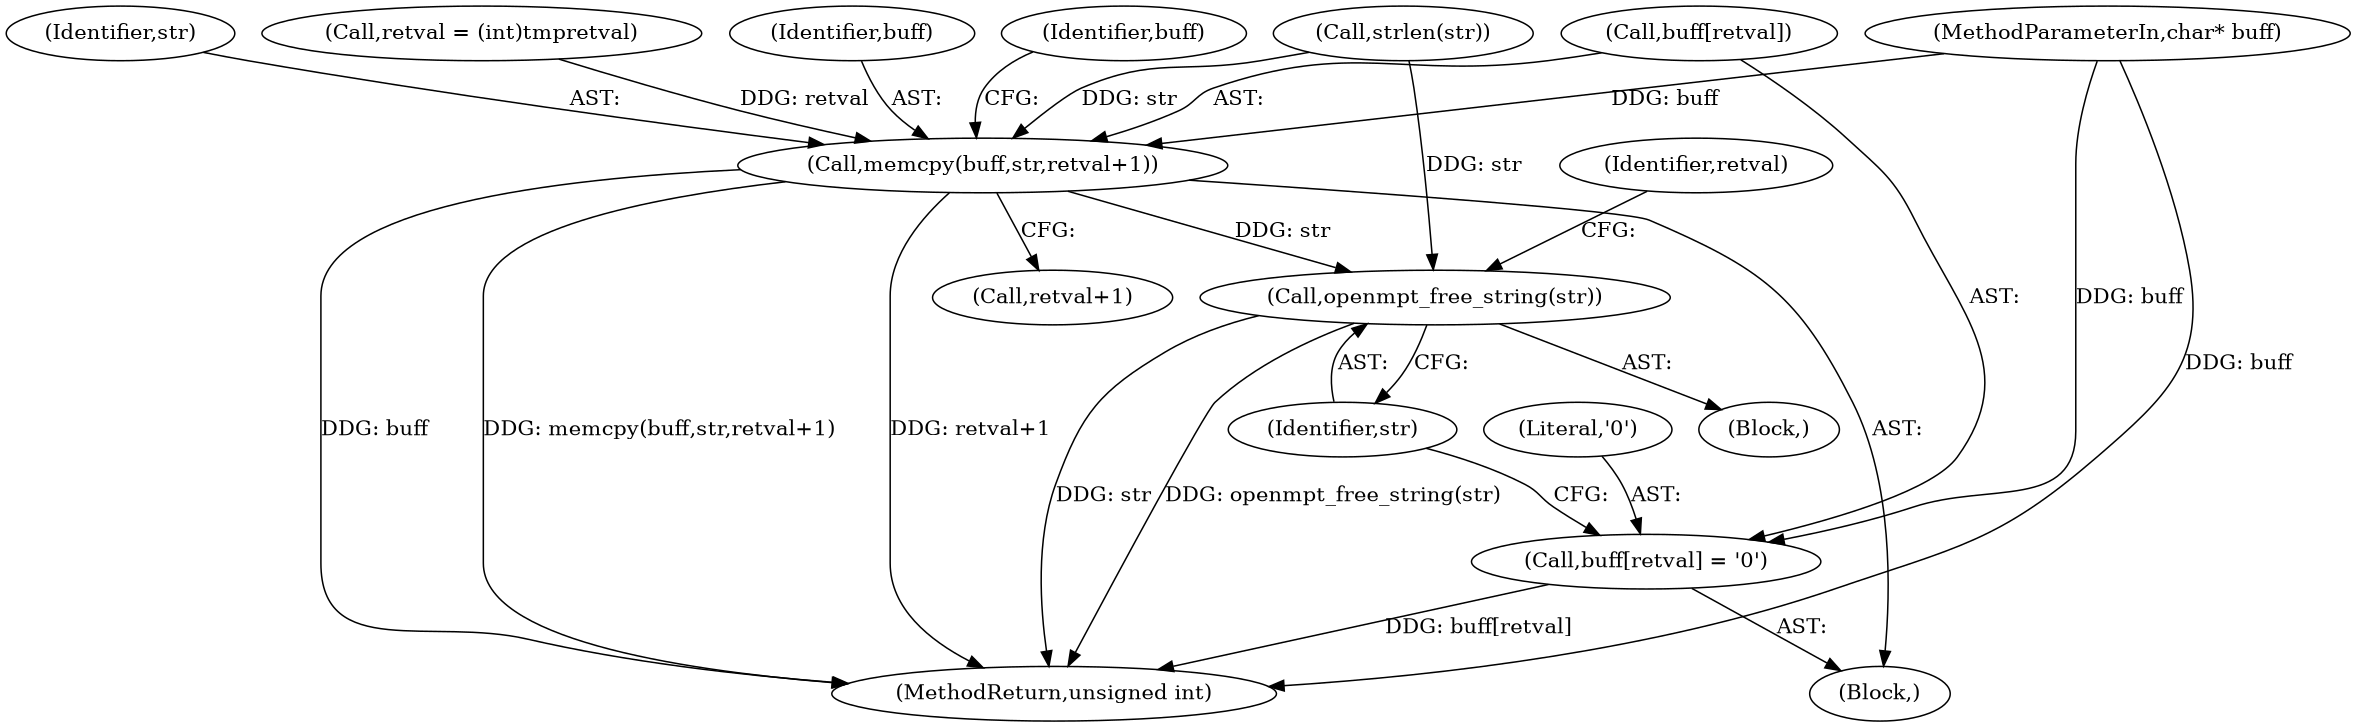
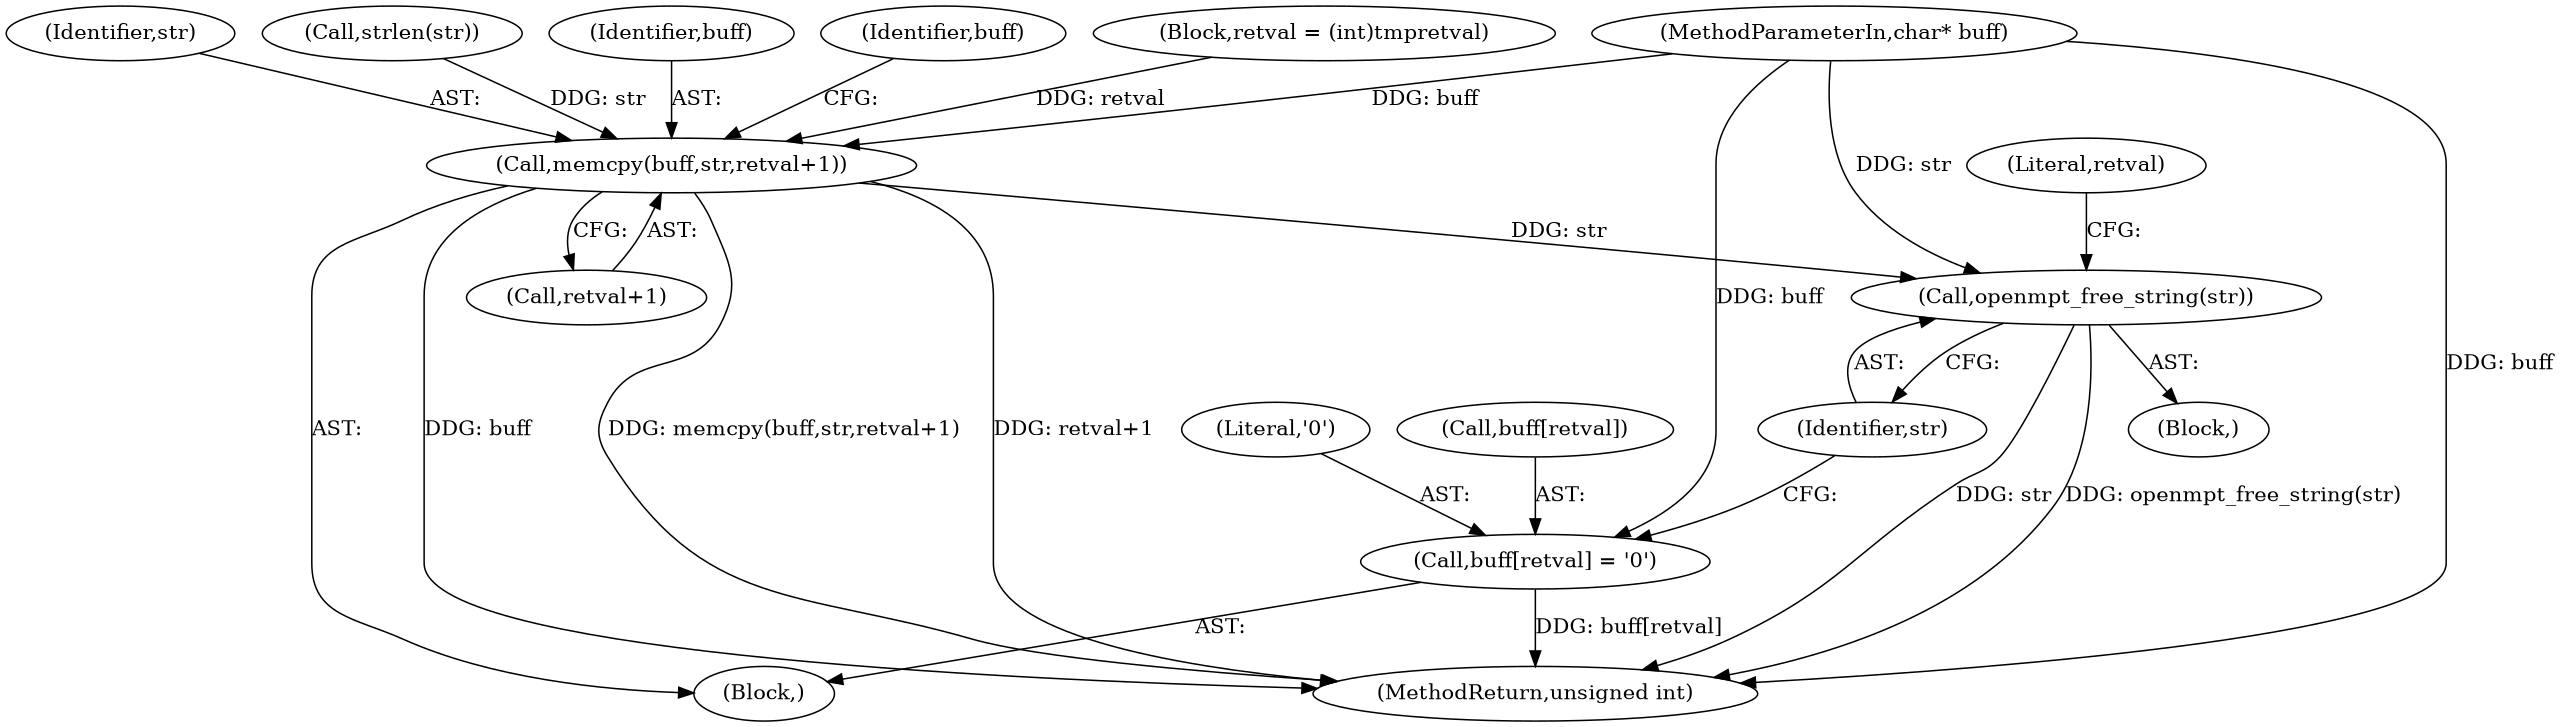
node "(Call,retval = (int)tmpretval)": label "(Call,retval = (int)tmpretval)" -> "(Block,retval = (int)tmpretval)"
edge "(Call,buff[retval])" -> "(Call,memcpy(buff,str,retval+1))": now "(Call,retval+1)" -> "(Call,memcpy(buff,str,retval+1))"
edge "(Call,strlen(str))" -> "(Call,openmpt_free_string(str))": now "(MethodParameterIn,char* buff)" -> "(Call,openmpt_free_string(str))"
node "(Identifier,retval)": label "(Identifier,retval)" -> "(Literal,retval)"
